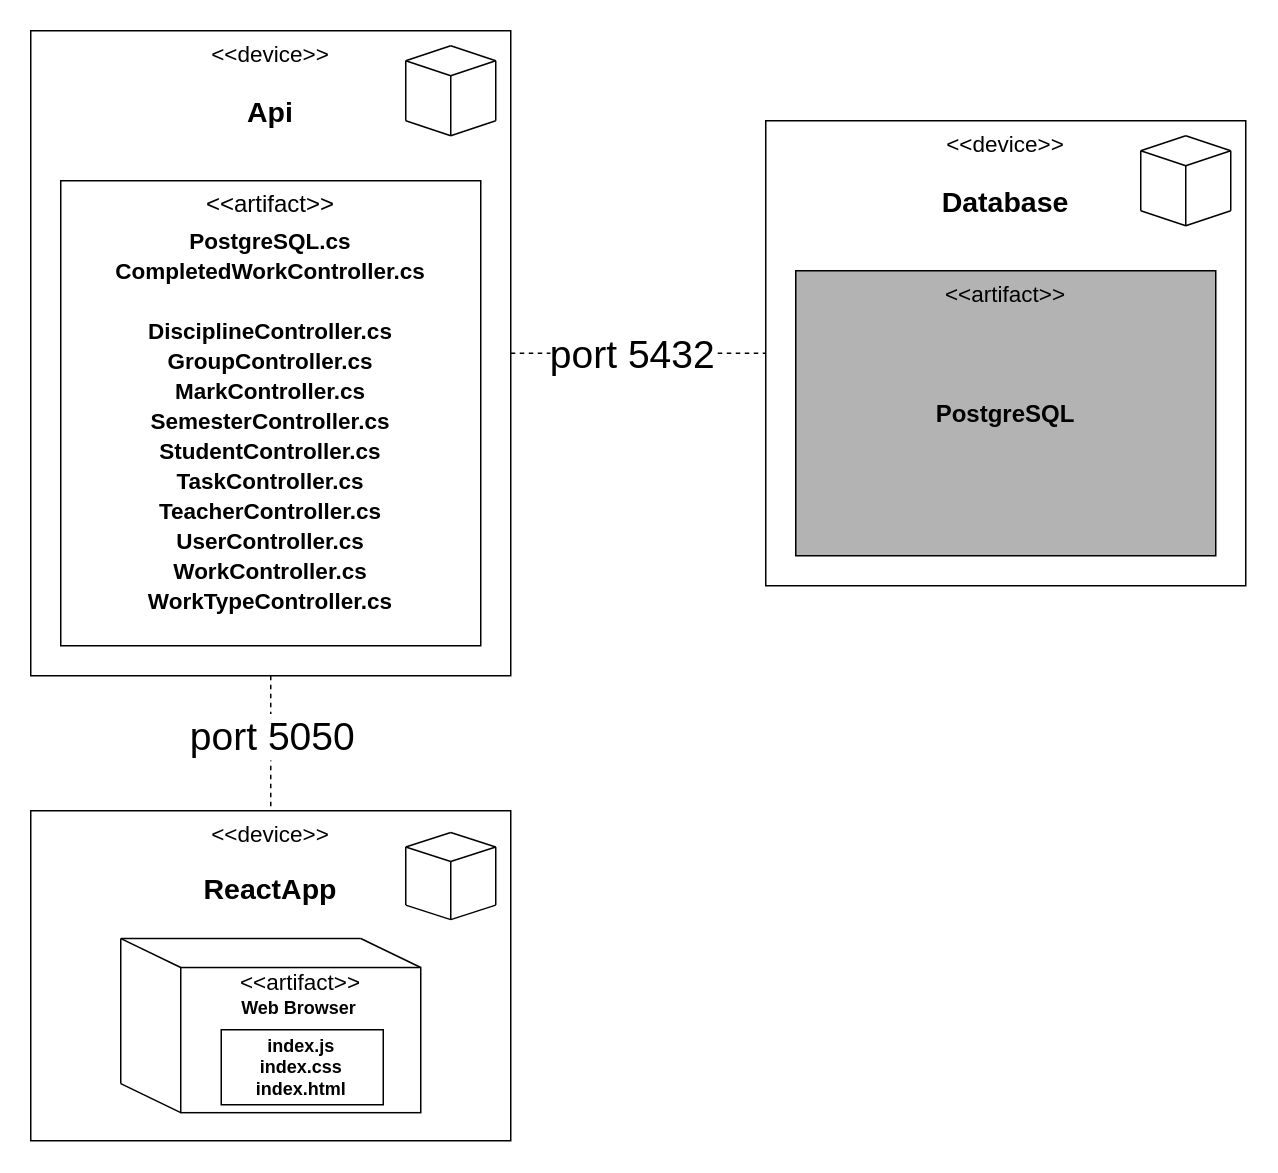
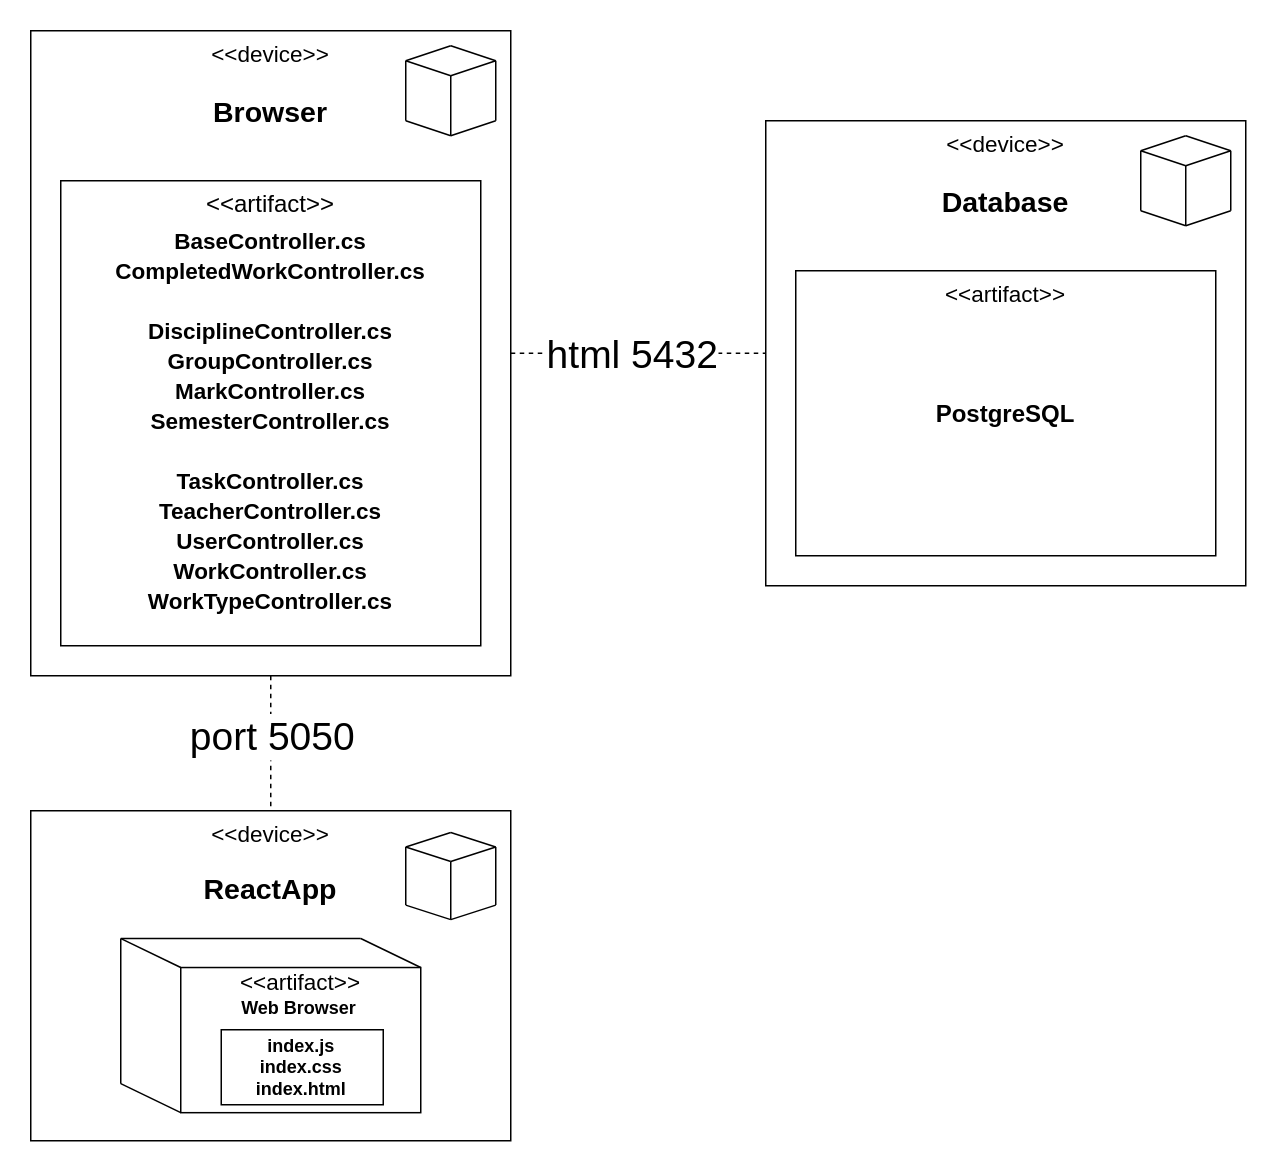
node "Api": label "Api" -> "Browser"
node "PostgreSQL.cs": label "PostgreSQL.cs" -> "BaseController.cs"
node "port 5432": label "port 5432" -> "html 5432"
node "PostgreSQL": fillcolor #b3b3b3 -> #ffffff
node "StudentController.cs": removed
